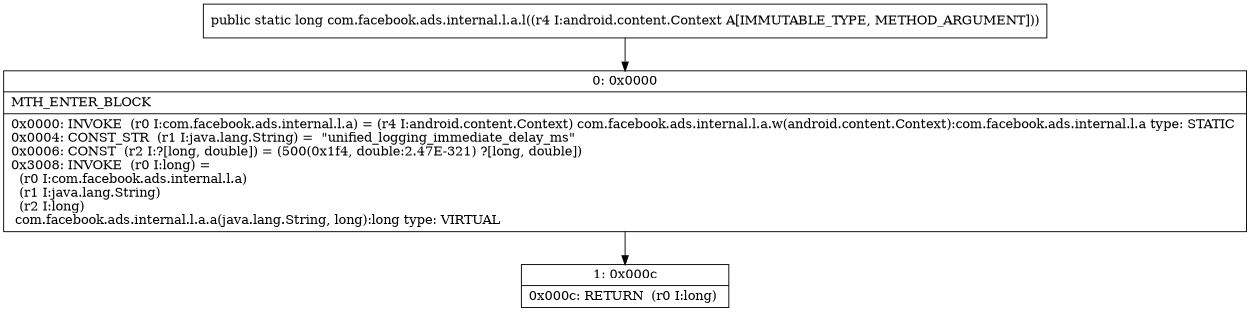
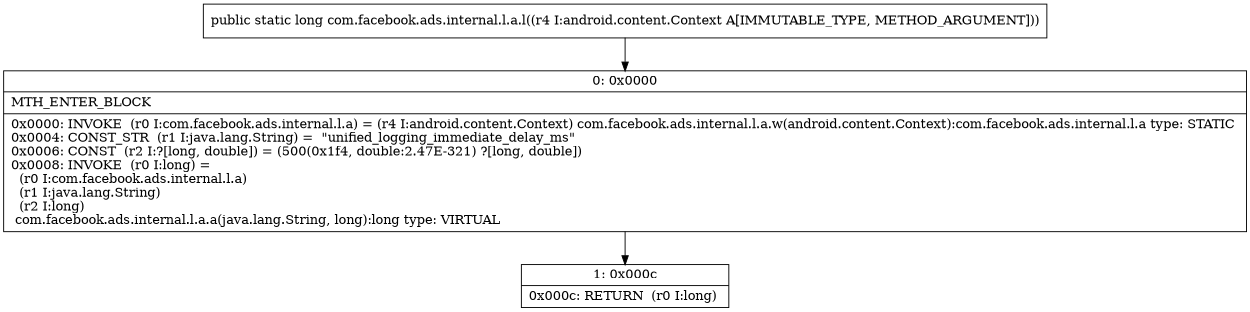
node "0: 0x0000": text "0x3008: INVOKE  (r0 I:long) =" -> "0x0008: INVOKE  (r0 I:long) ="
